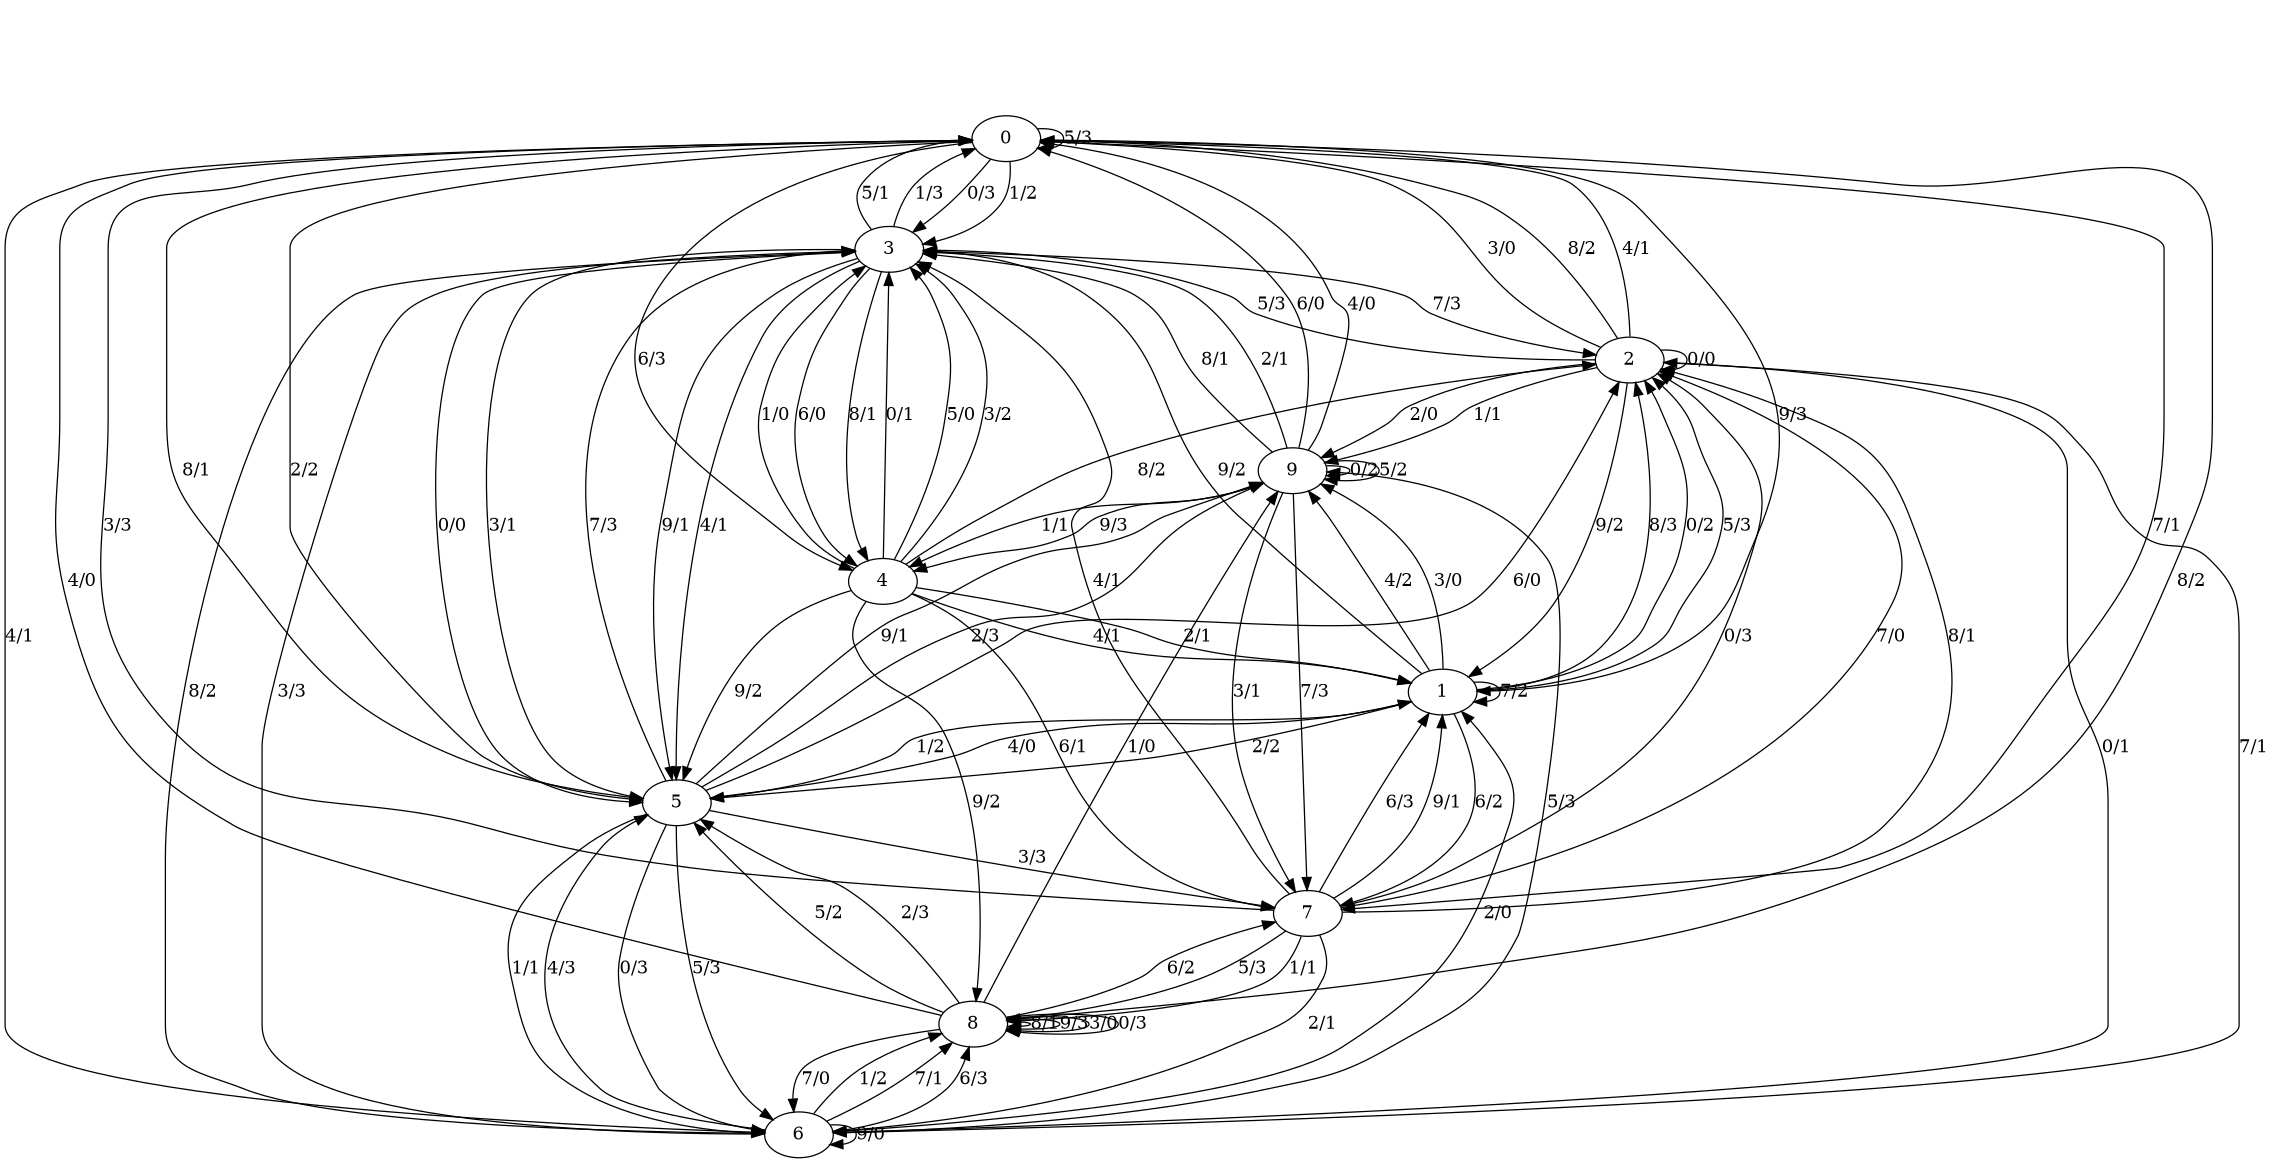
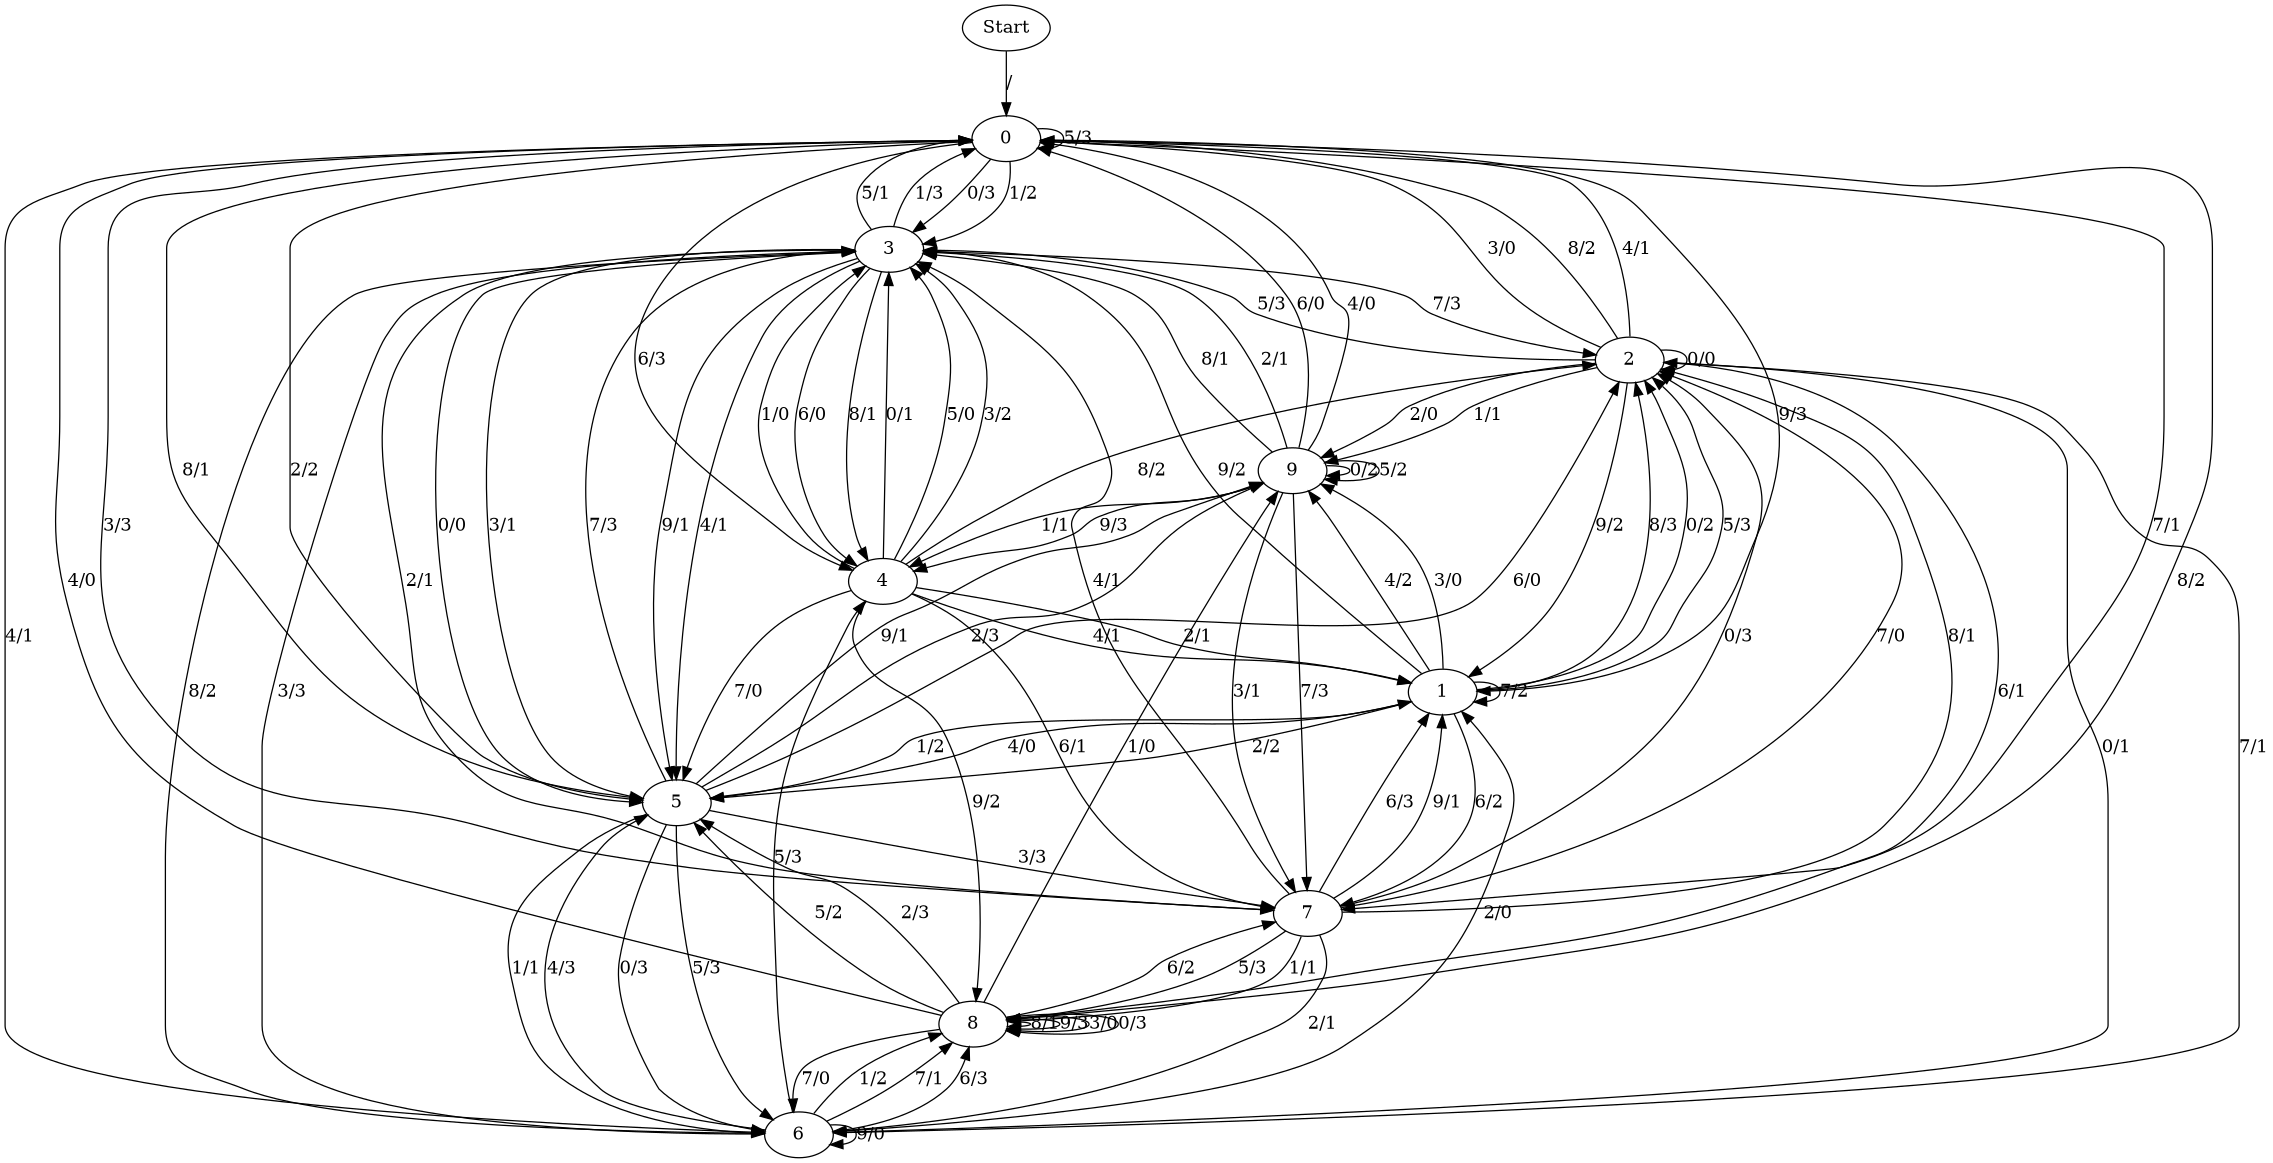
node "Start": added
edge "4" -> "5": label "9/2" -> "7/0"
edge "3" -> "7": added, label "2/1"
edge "2" -> "8": added, label "6/1"
edge "6" -> "9": now "6" -> "4"
